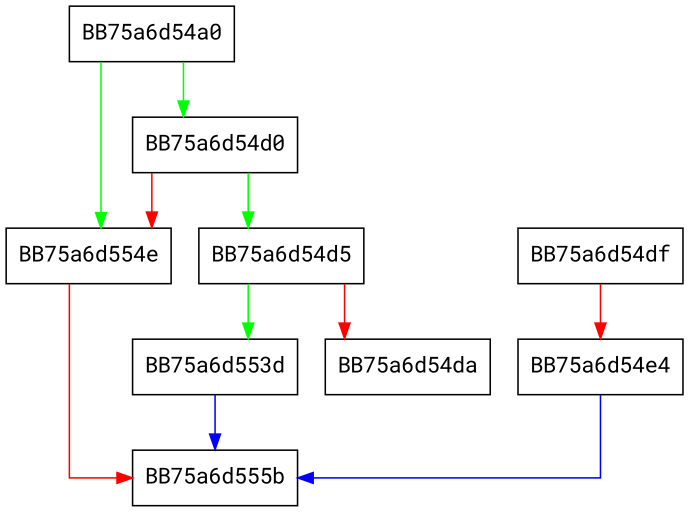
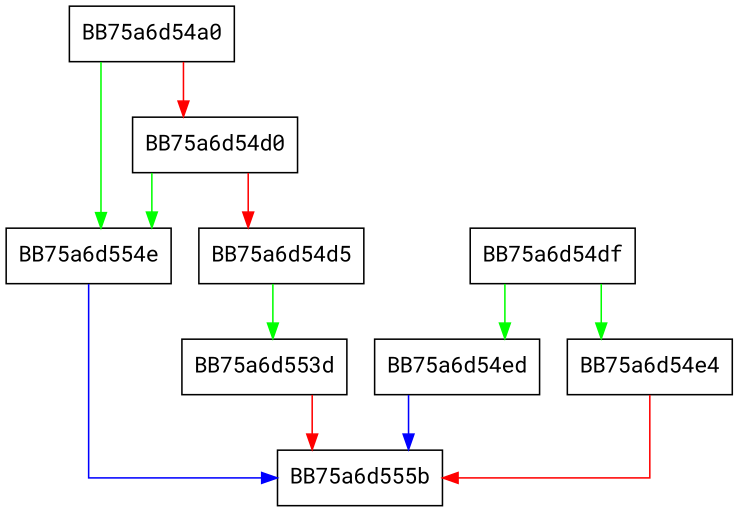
edge "BB75a6d54a0" -> "BB75a6d54d0": color green -> red
edge "BB75a6d54d0" -> "BB75a6d554e": color red -> green
edge "BB75a6d54d0" -> "BB75a6d54d5": color green -> red
edge "BB75a6d54df" -> "BB75a6d54e4": color red -> green
node "BB75a6d54da": removed
node "BB75a6d54ed": added
edge "BB75a6d554e" -> "BB75a6d555b": color red -> blue
edge "BB75a6d553d" -> "BB75a6d555b": color blue -> red
edge "BB75a6d54e4" -> "BB75a6d555b": color blue -> red
